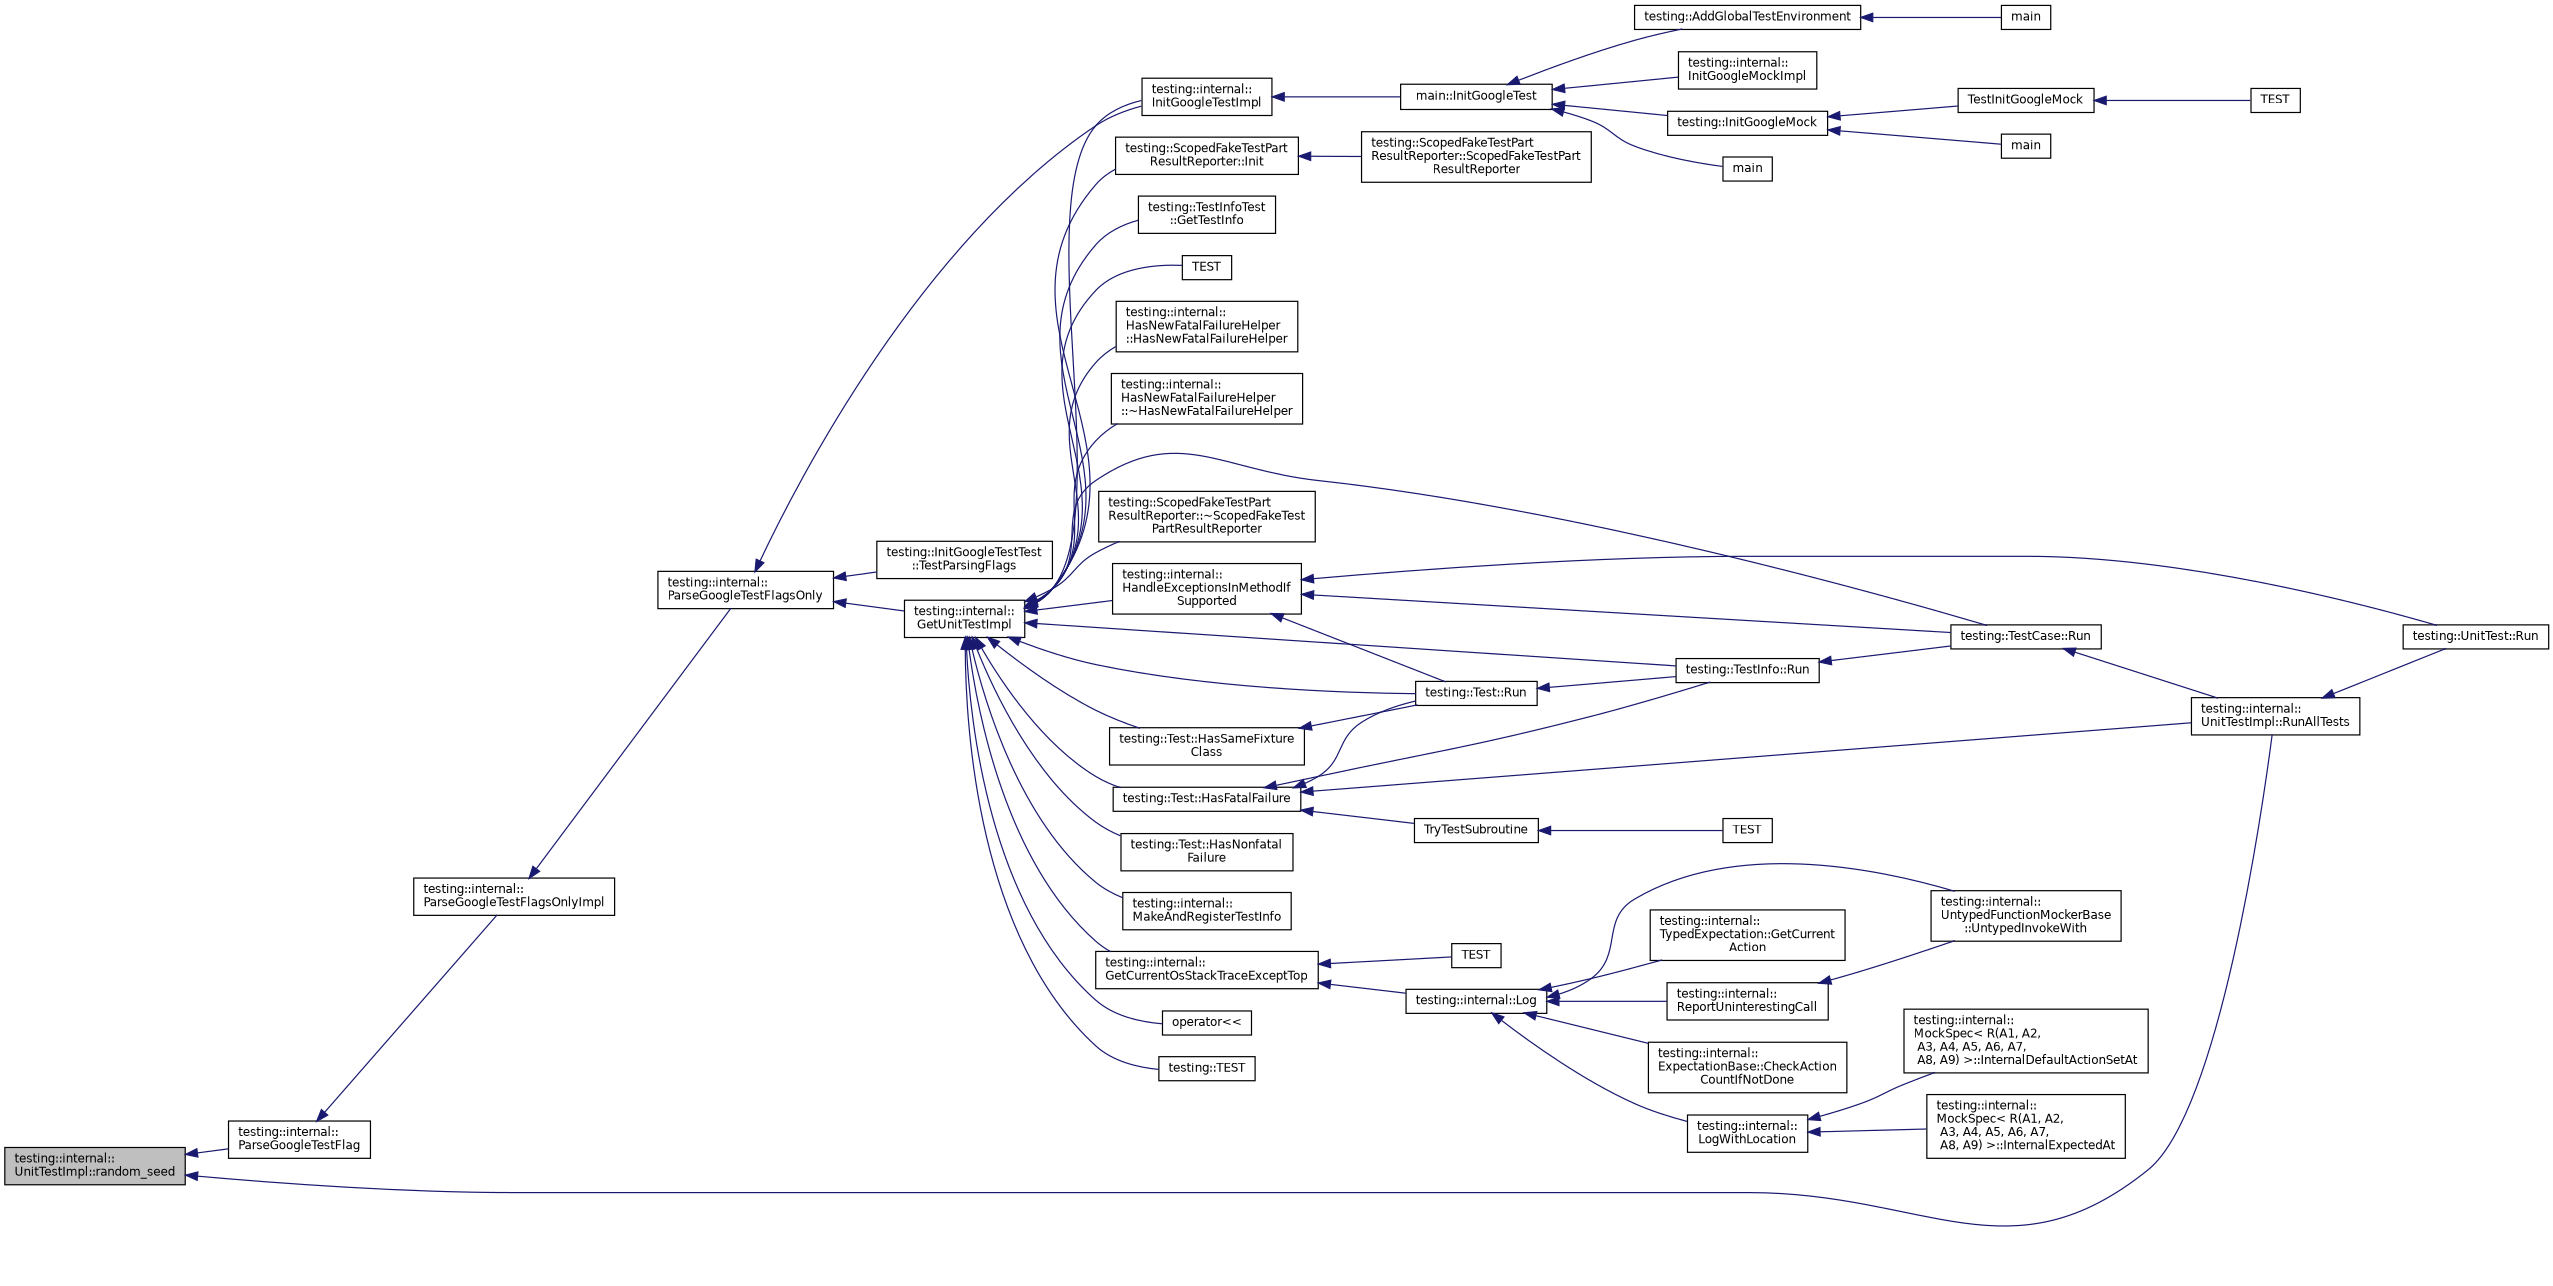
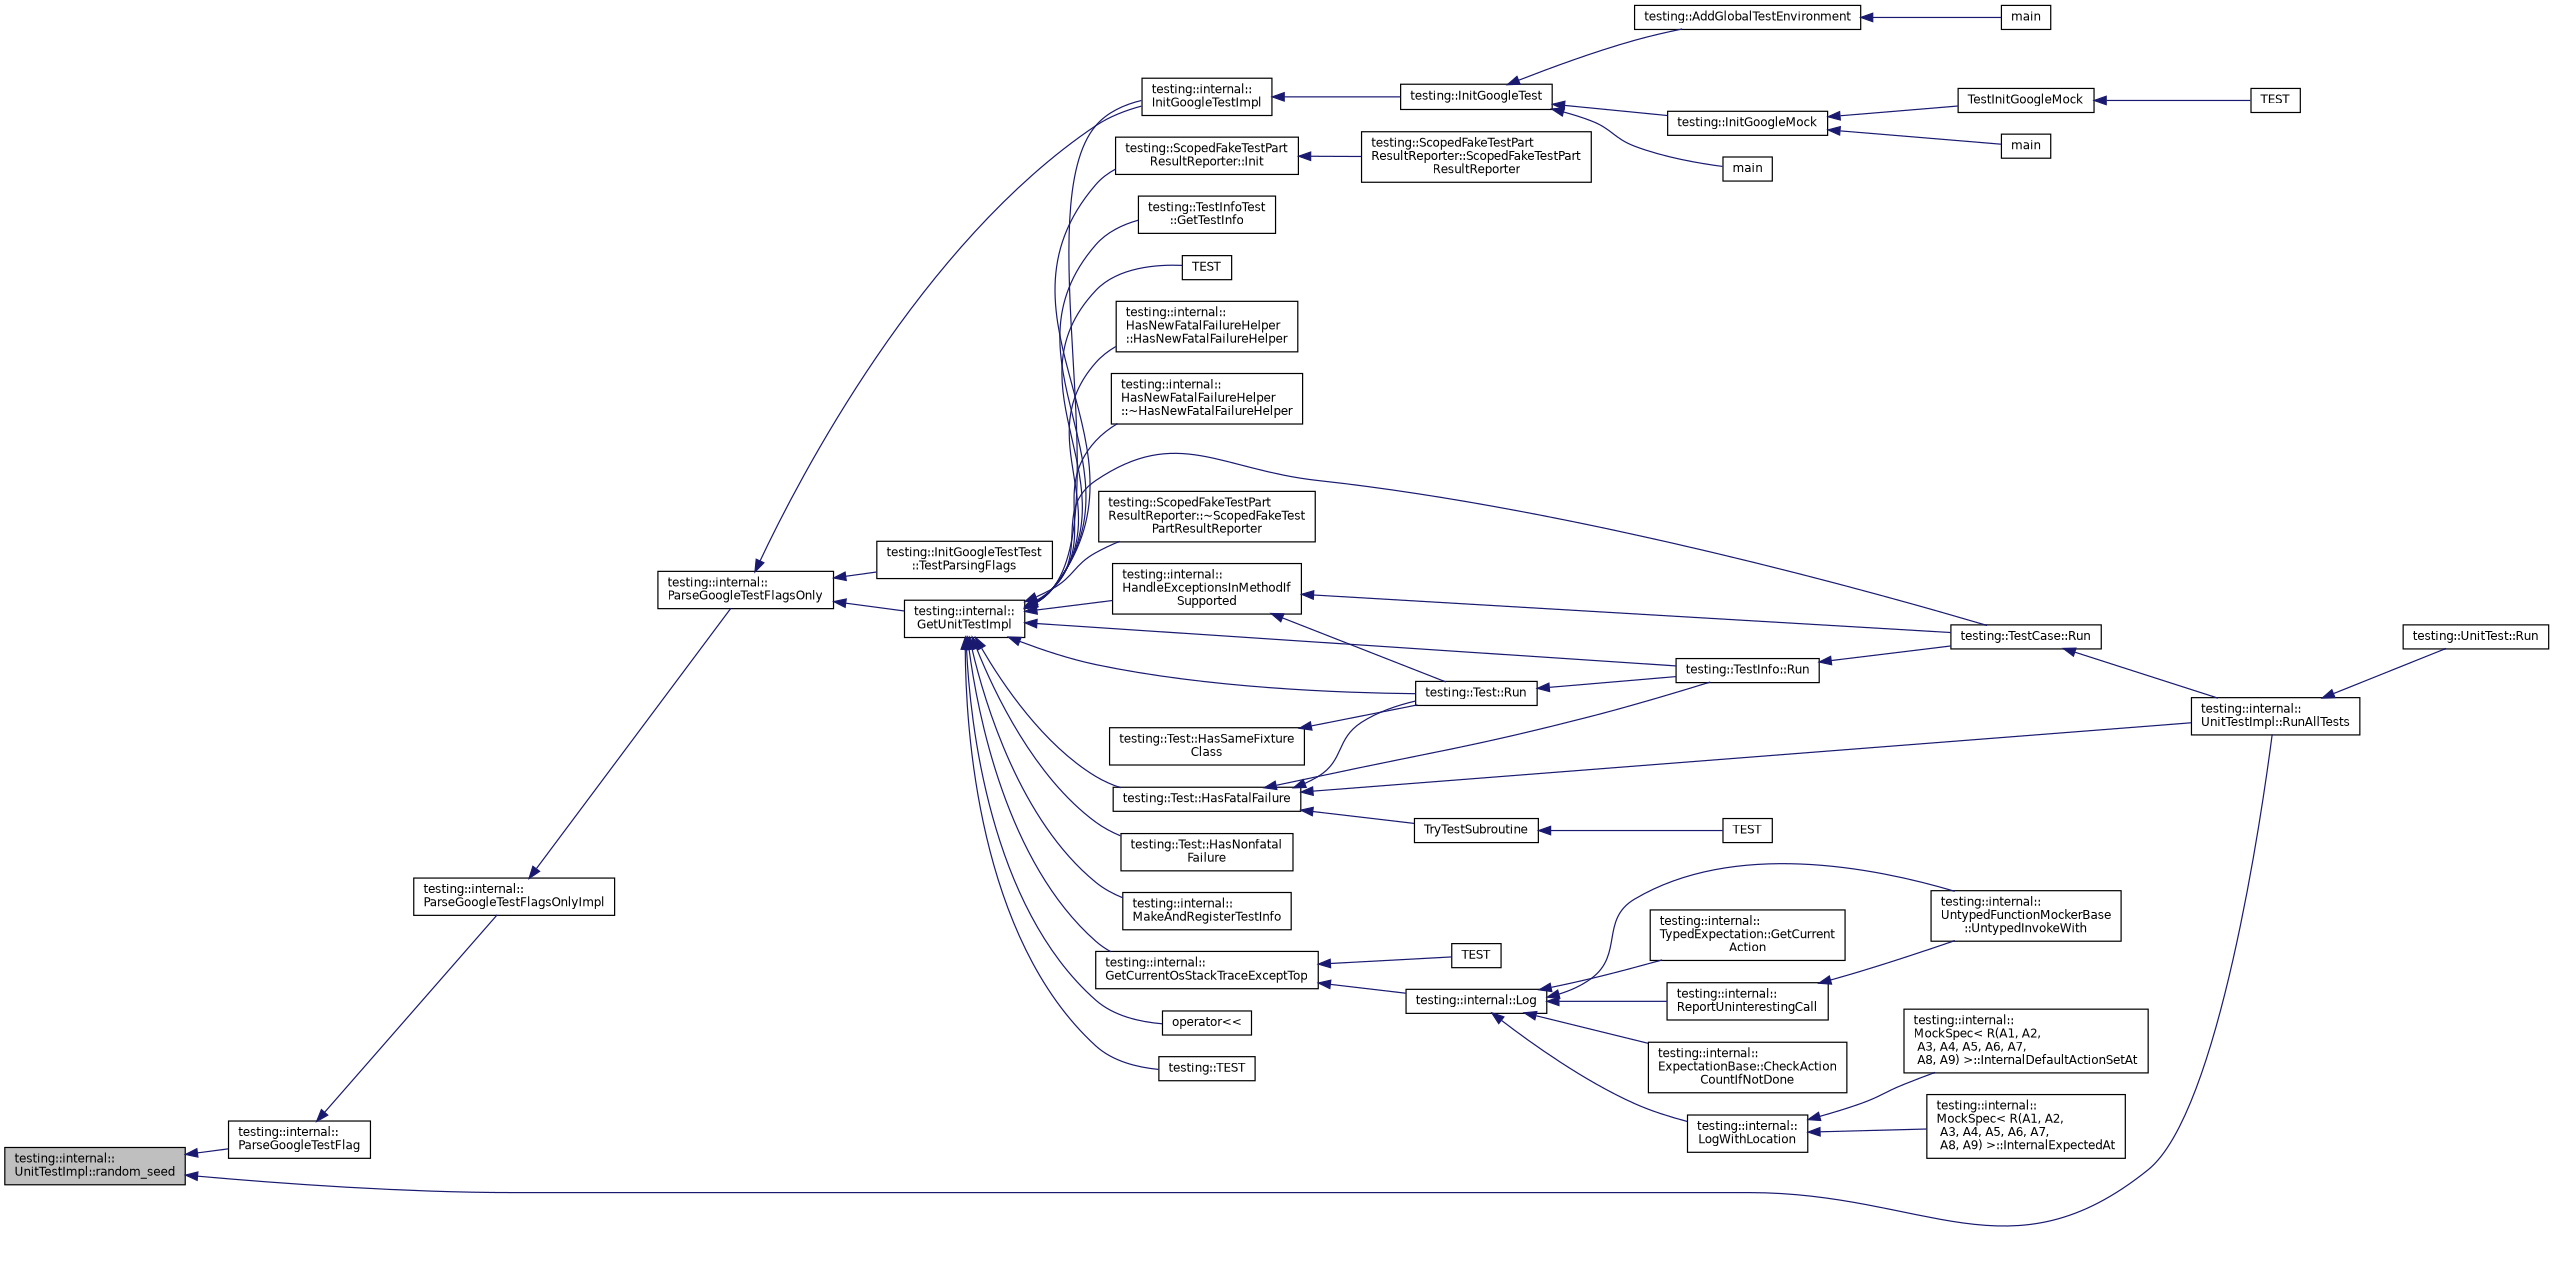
node "testing::internal:: InitGoogleMockImpl": removed
node "main::InitGoogleTest": label "main::InitGoogleTest" -> "testing::InitGoogleTest"
edge "testing::UnitTest::Run" -> "testing::internal:: HandleExceptionsInMethodIf Supported": removed
edge "testing::Test::HasSameFixture Class" -> "testing::internal:: GetUnitTestImpl": removed
